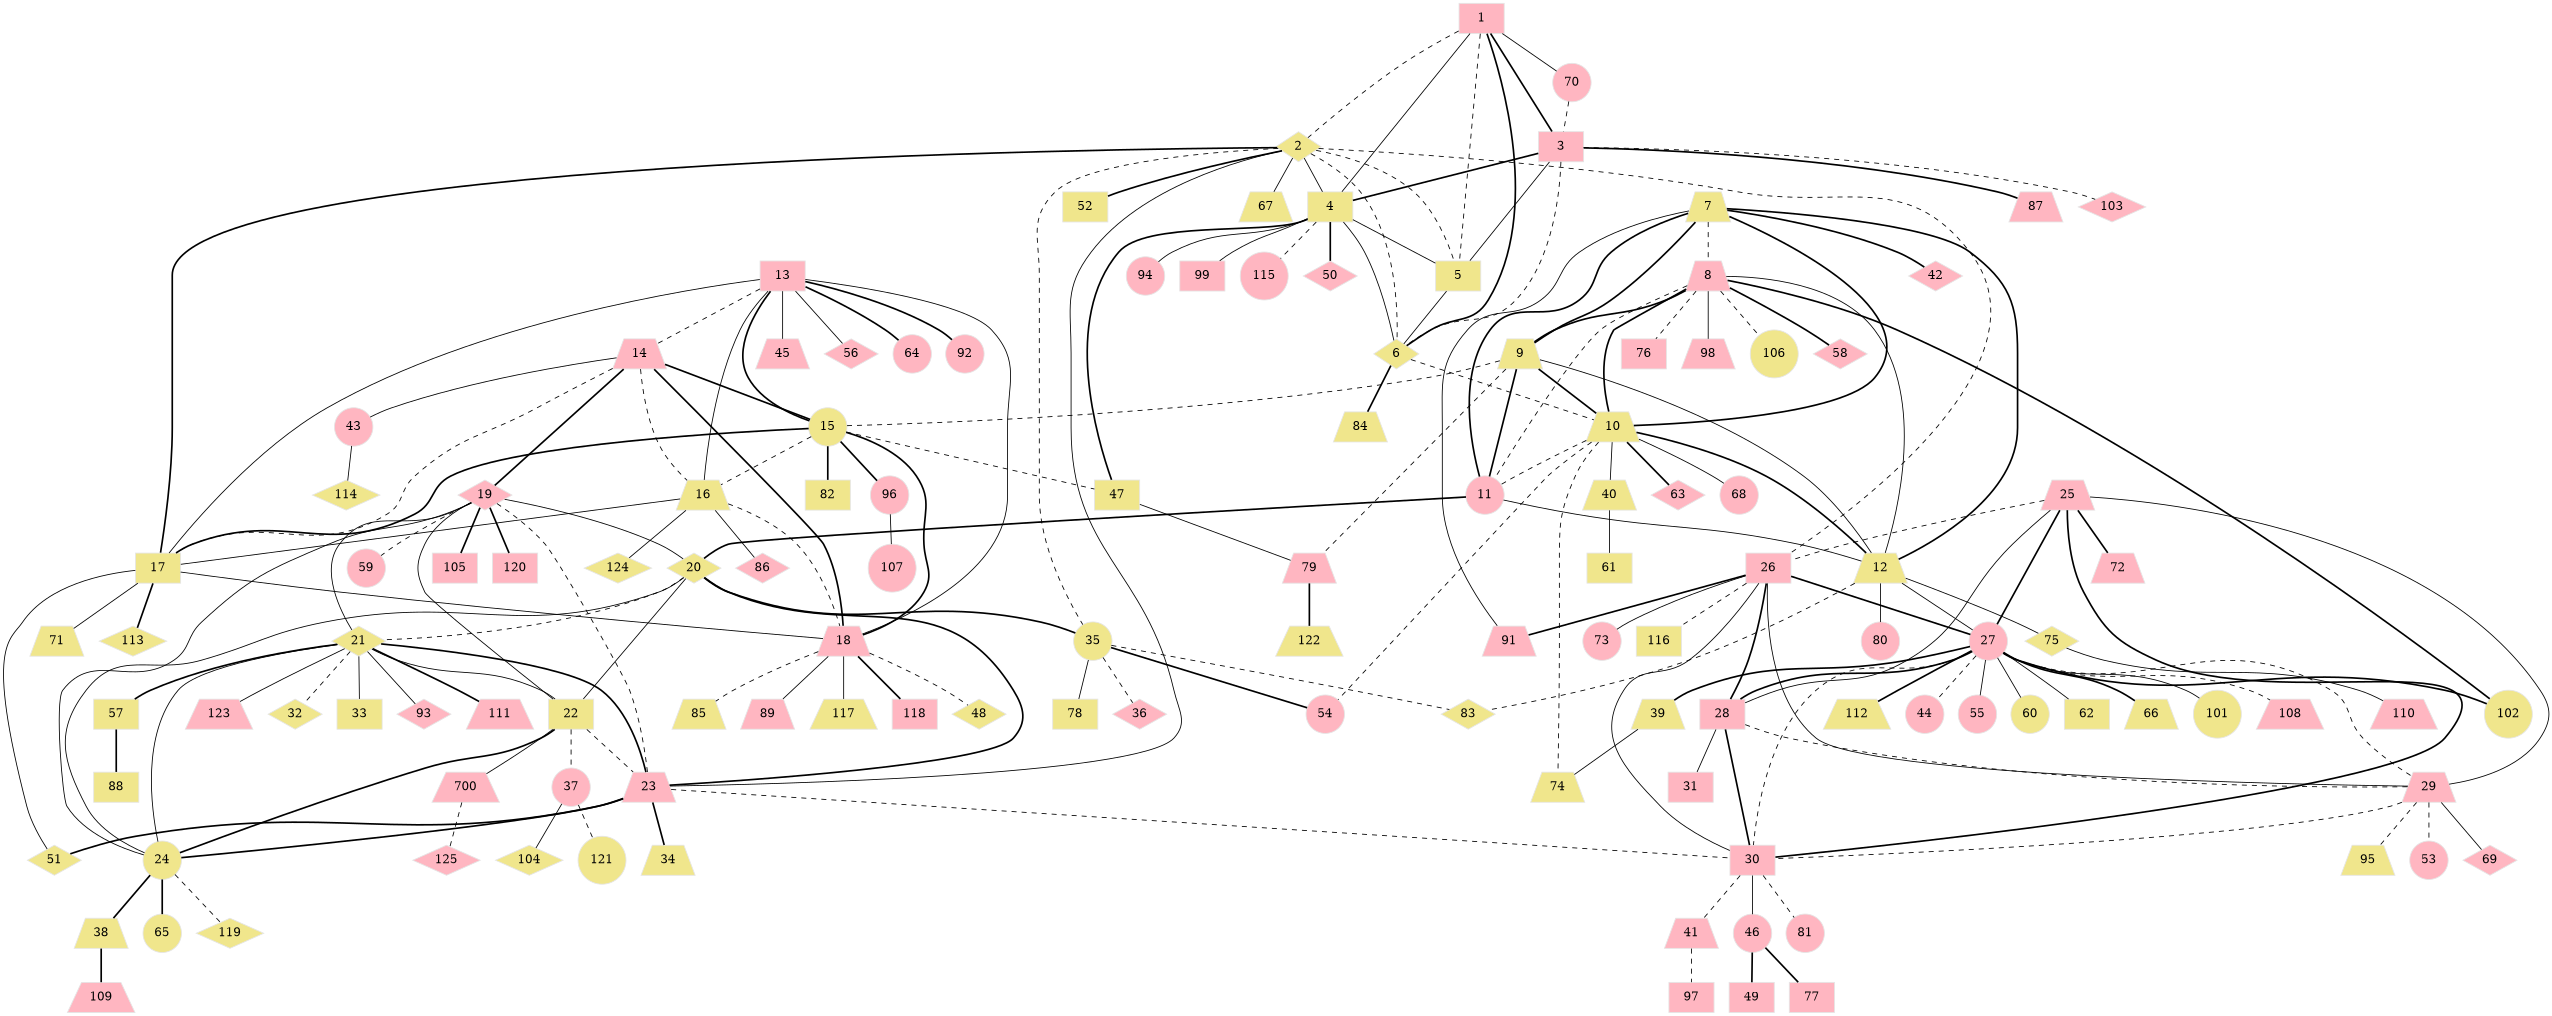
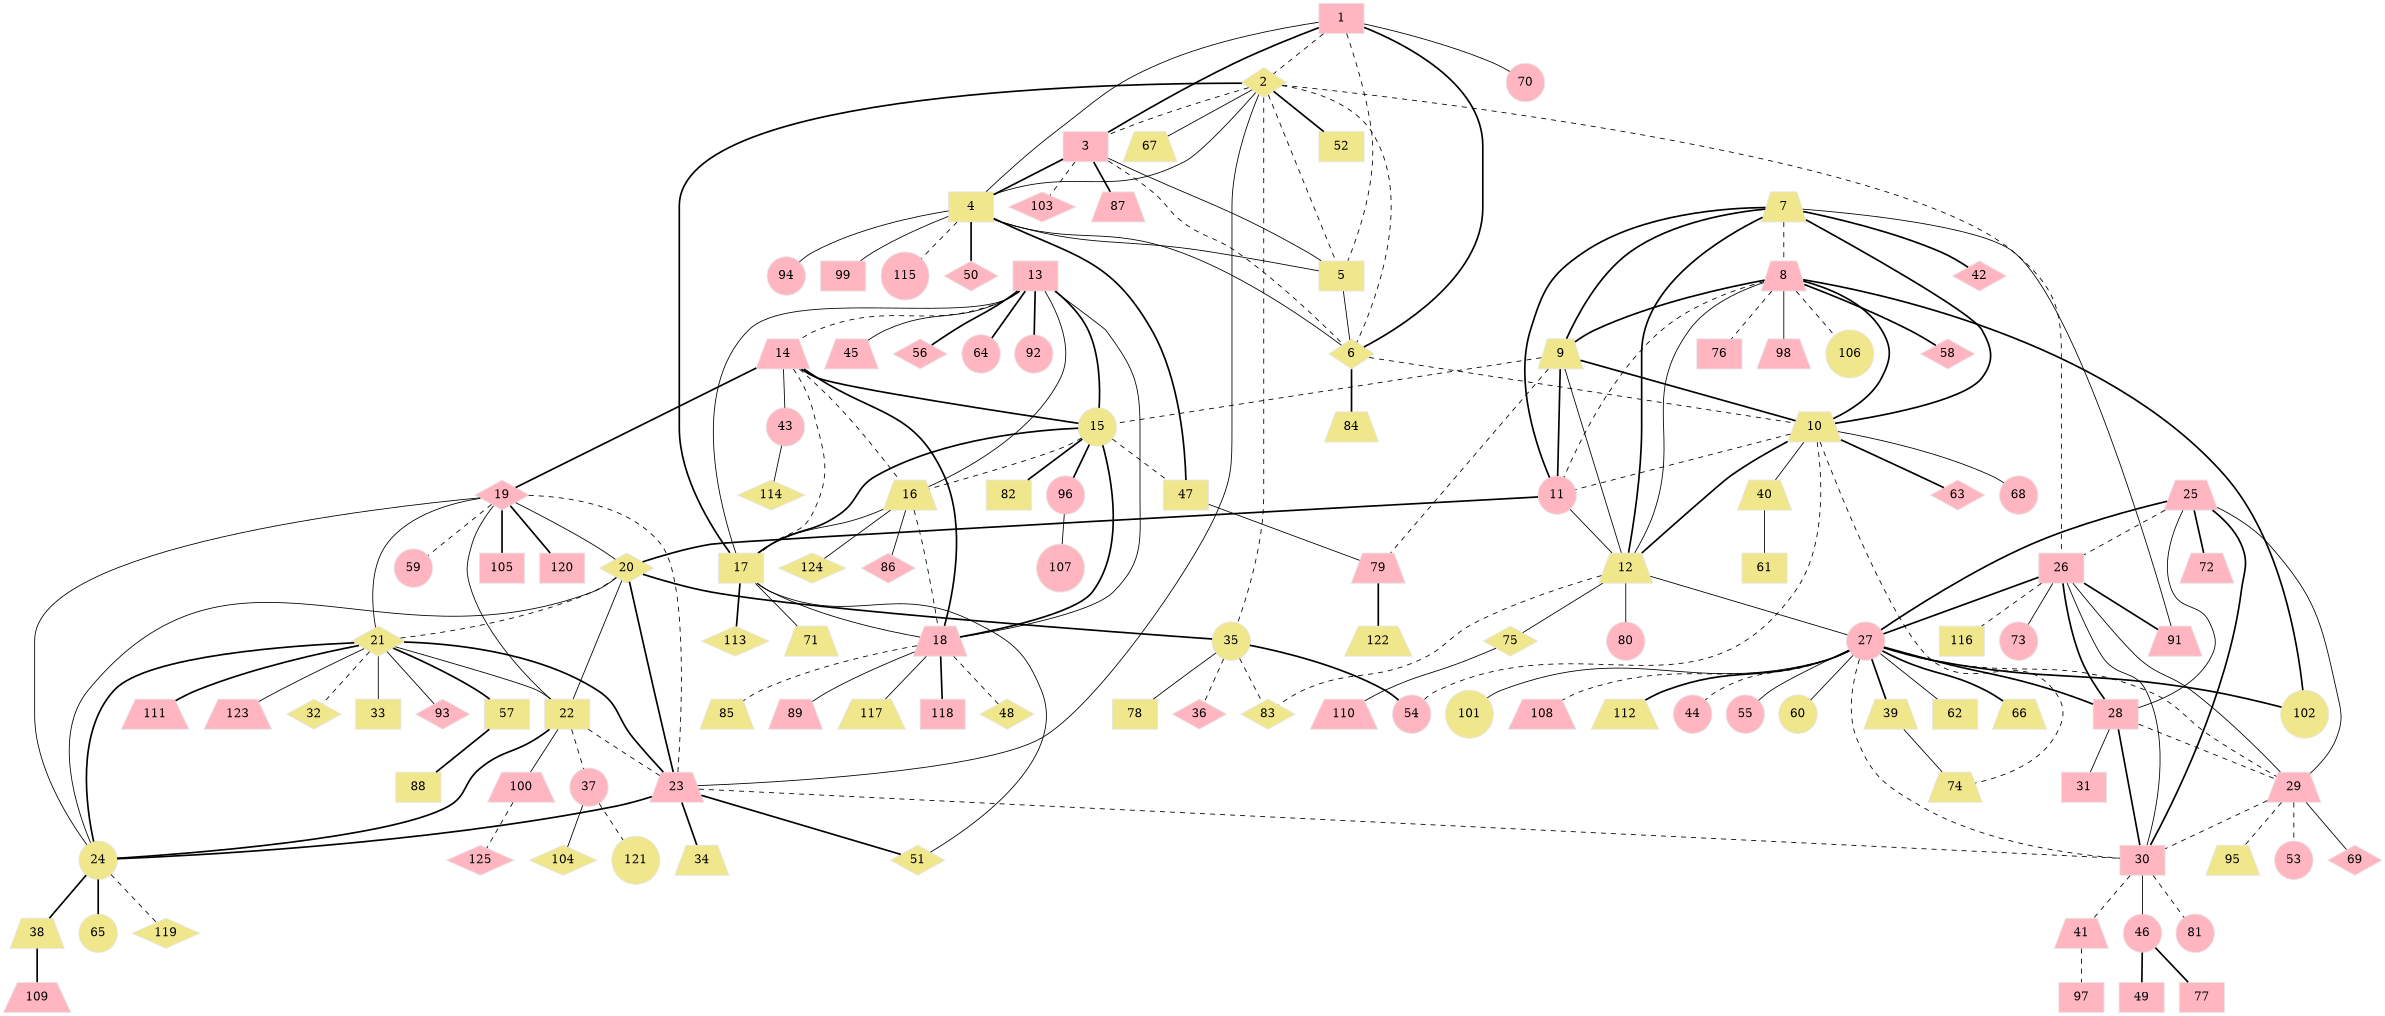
edge "70" -- "3": now "2" -- "3"
edge "13" -- "56": style solid -> bold
edge "21" -- "24": style solid -> bold
node "700": label "700" -> "100"
